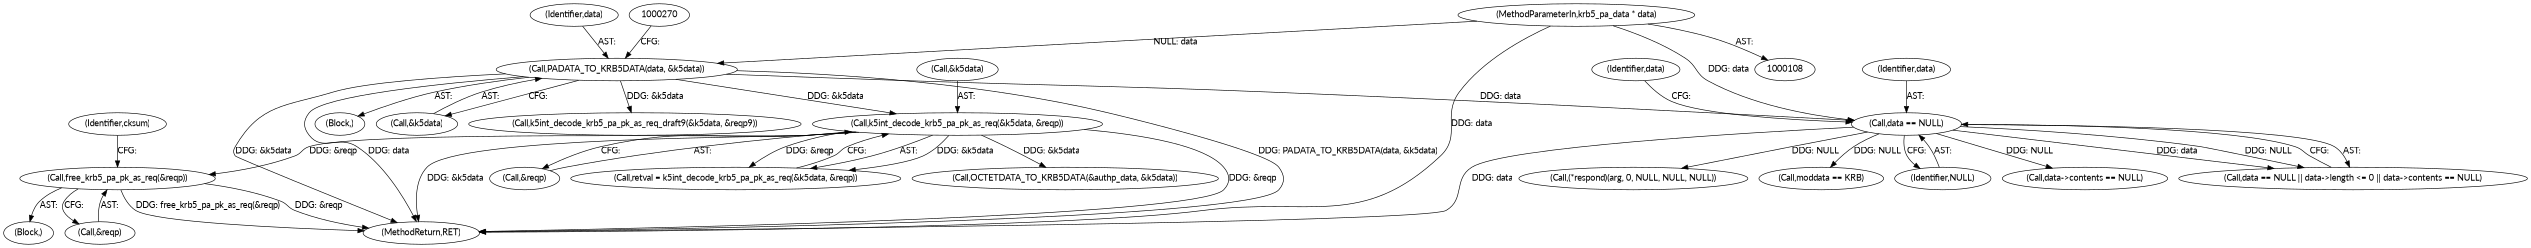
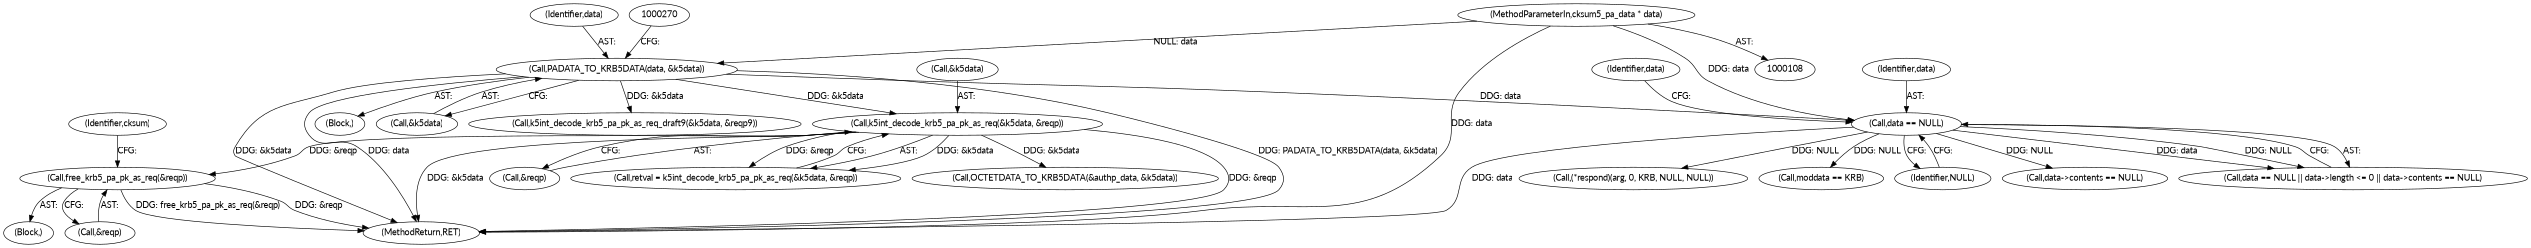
node "(MethodParameterIn,krb5_pa_data * data)": label "(MethodParameterIn,krb5_pa_data * data)" -> "(MethodParameterIn,cksum5_pa_data * data)"
edge "(Identifier,NULL)" -> "(Call,data == NULL)": label "AST: " -> "CFG: "
node "(Call,(*respond)(arg, 0, NULL, NULL, NULL))": label "(Call,(*respond)(arg, 0, NULL, NULL, NULL))" -> "(Call,(*respond)(arg, 0, KRB, NULL, NULL))"
